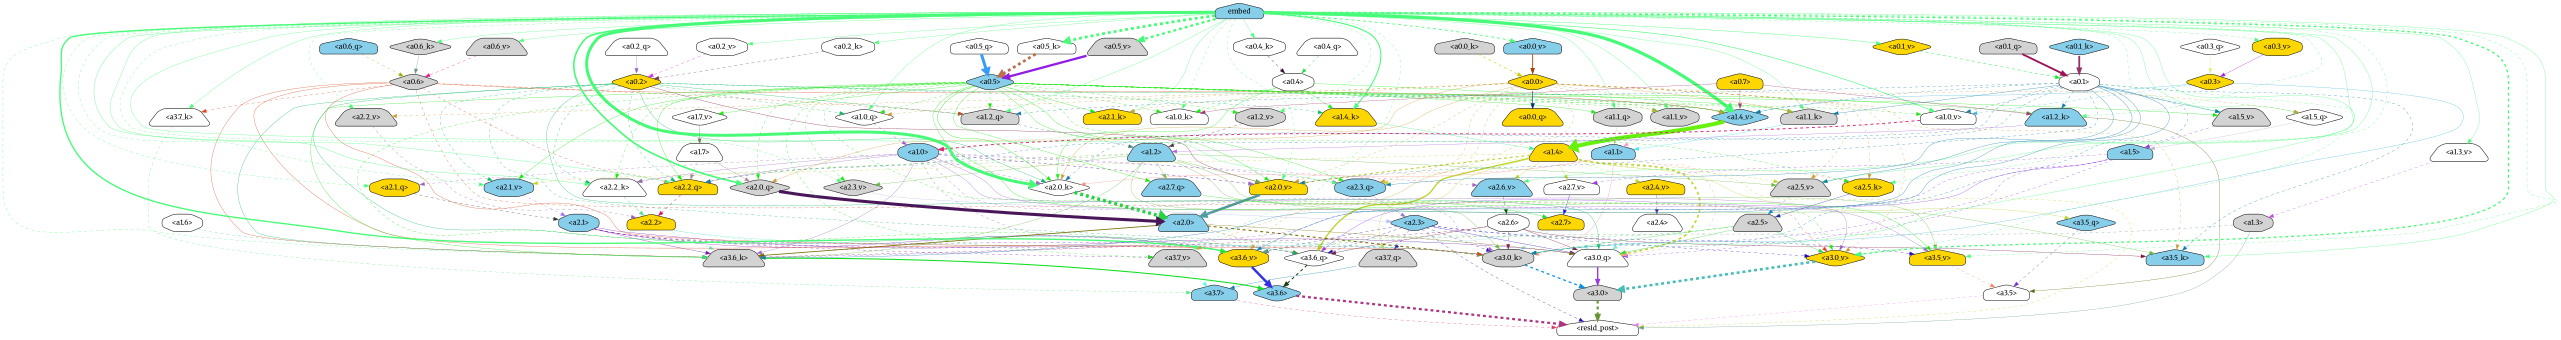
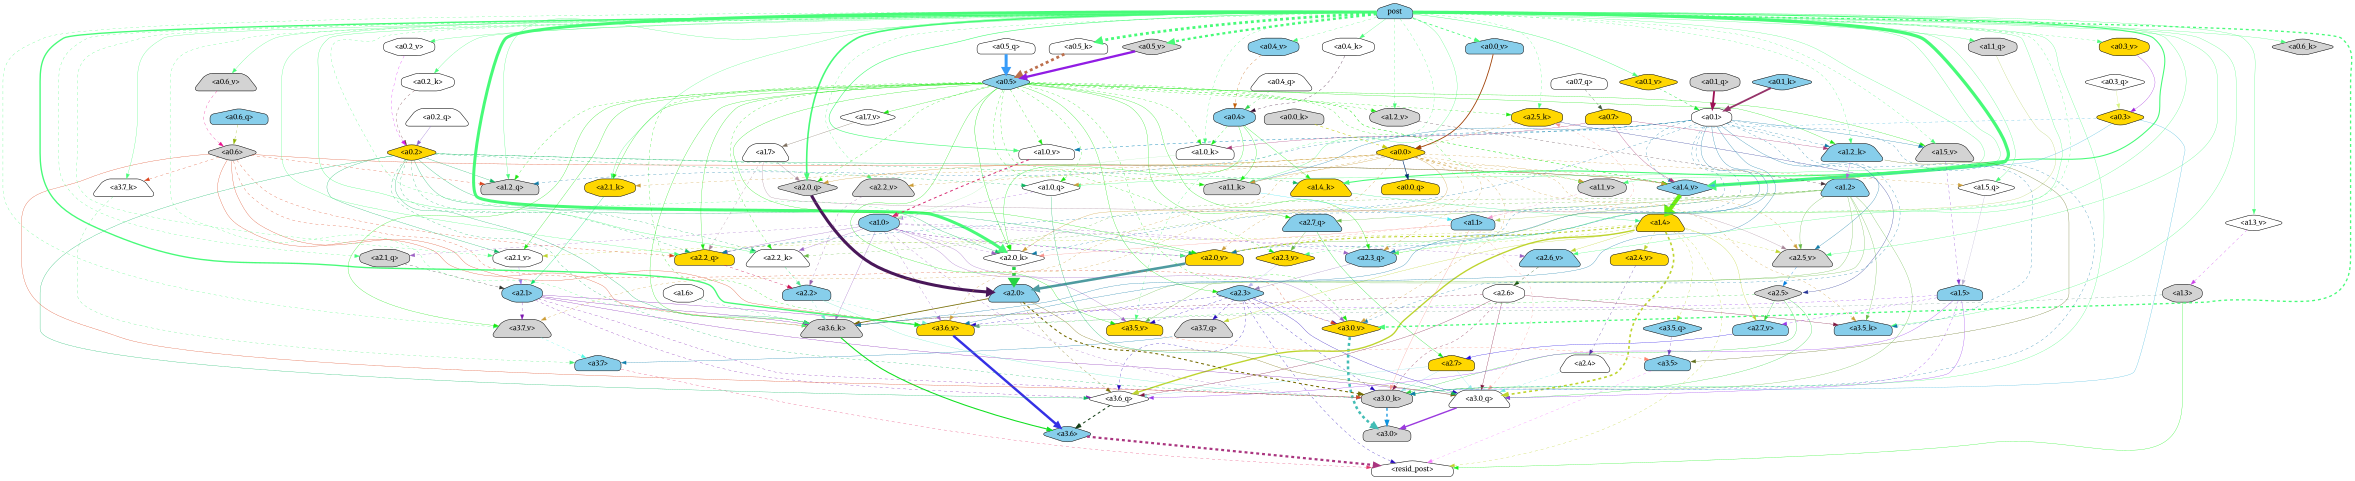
node "embed": label "embed" -> "post"
node "<a0.5_v>": shape trapezium -> diamond
node "<a0.4_v>": added
node "<a0.1_q>": shape house -> octagon
edge "<a0.6_k>" -> "<a0.6>": removed
node "<a0.4>": fillcolor white -> skyblue
node "<a0.7_q>": added
edge "<a0.5>" -> "<a1.1_q>": now "<a0.5>" -> "<a2.3>"
edge "<a0.0>" -> "<a2.5_k>": reversed
edge "<a0.2>" -> "<a2.1_v>": style dashed -> bold
node "<a2.1_k>": shape house -> octagon
node "<a0.0_q>": shape trapezium -> house
edge "<a0.2>" -> "<a2.0_v>": color #7f143e -> #0db762
edge "<a1.2_q>" -> "<a1.2>": removed
node "<a1.3_v>": shape trapezium -> diamond
edge "<a0.1>" -> "<a3.0_v>": color #47fb78 -> #0f7ba7
edge "<a1.2>" -> "<a2.3_v>": now "<a2.7_q>" -> "<a2.3_v>"
node "<a2.1_q>": fillcolor gold -> lightgrey
node "<a2.1_v>": fillcolor skyblue -> white
node "<a2.3_v>": fillcolor lightgrey -> gold
node "<a2.7_v>": fillcolor white -> skyblue
edge "<a1.4>" -> "<a3.5_q>": style bold -> dashed
edge "<a0.2>" -> "<a3.0_q>": now "<a1.0_q>" -> "<a3.0_q>"
edge "<a1.7>" -> "<a2.5_v>": added
edge "<a0.5>" -> "<a3.7_v>": style dashed -> bold
node "<a2.2>": fillcolor gold -> skyblue
node "<a2.5>": shape trapezium -> diamond
edge "<a1.5>" -> "<a3.0_q>": style dashed -> bold
edge "<a2.1_k>" -> "<a2.1>": added
edge "<a2.5>" -> "<a3.0_v>": now "<a2.5>" -> "<a2.7_v>"
node "<a3.6_v>": shape octagon -> house
node "<a3.5>": fillcolor white -> skyblue
edge "<a3.0>" -> "<resid_post>": removed
edge "<a1.3>" -> "<resid_post>": color #6e998b -> #17f218
